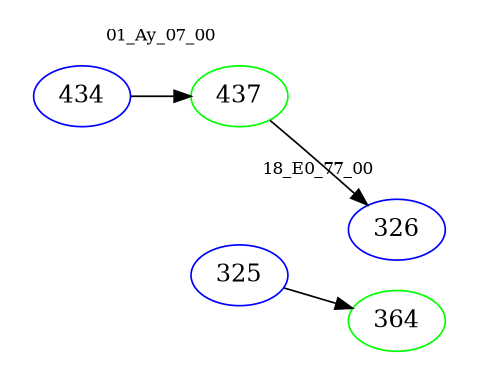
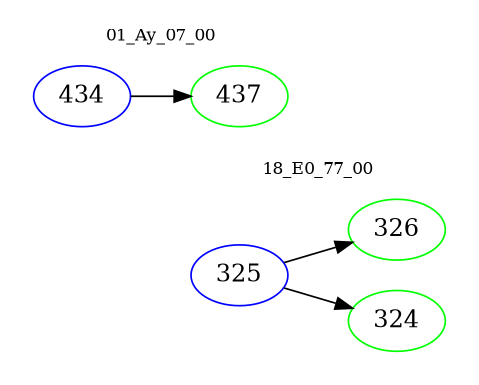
edge "437" -> "326": now "325" -> "326"
node "326": color blue -> green
node "364": label "364" -> "324"
